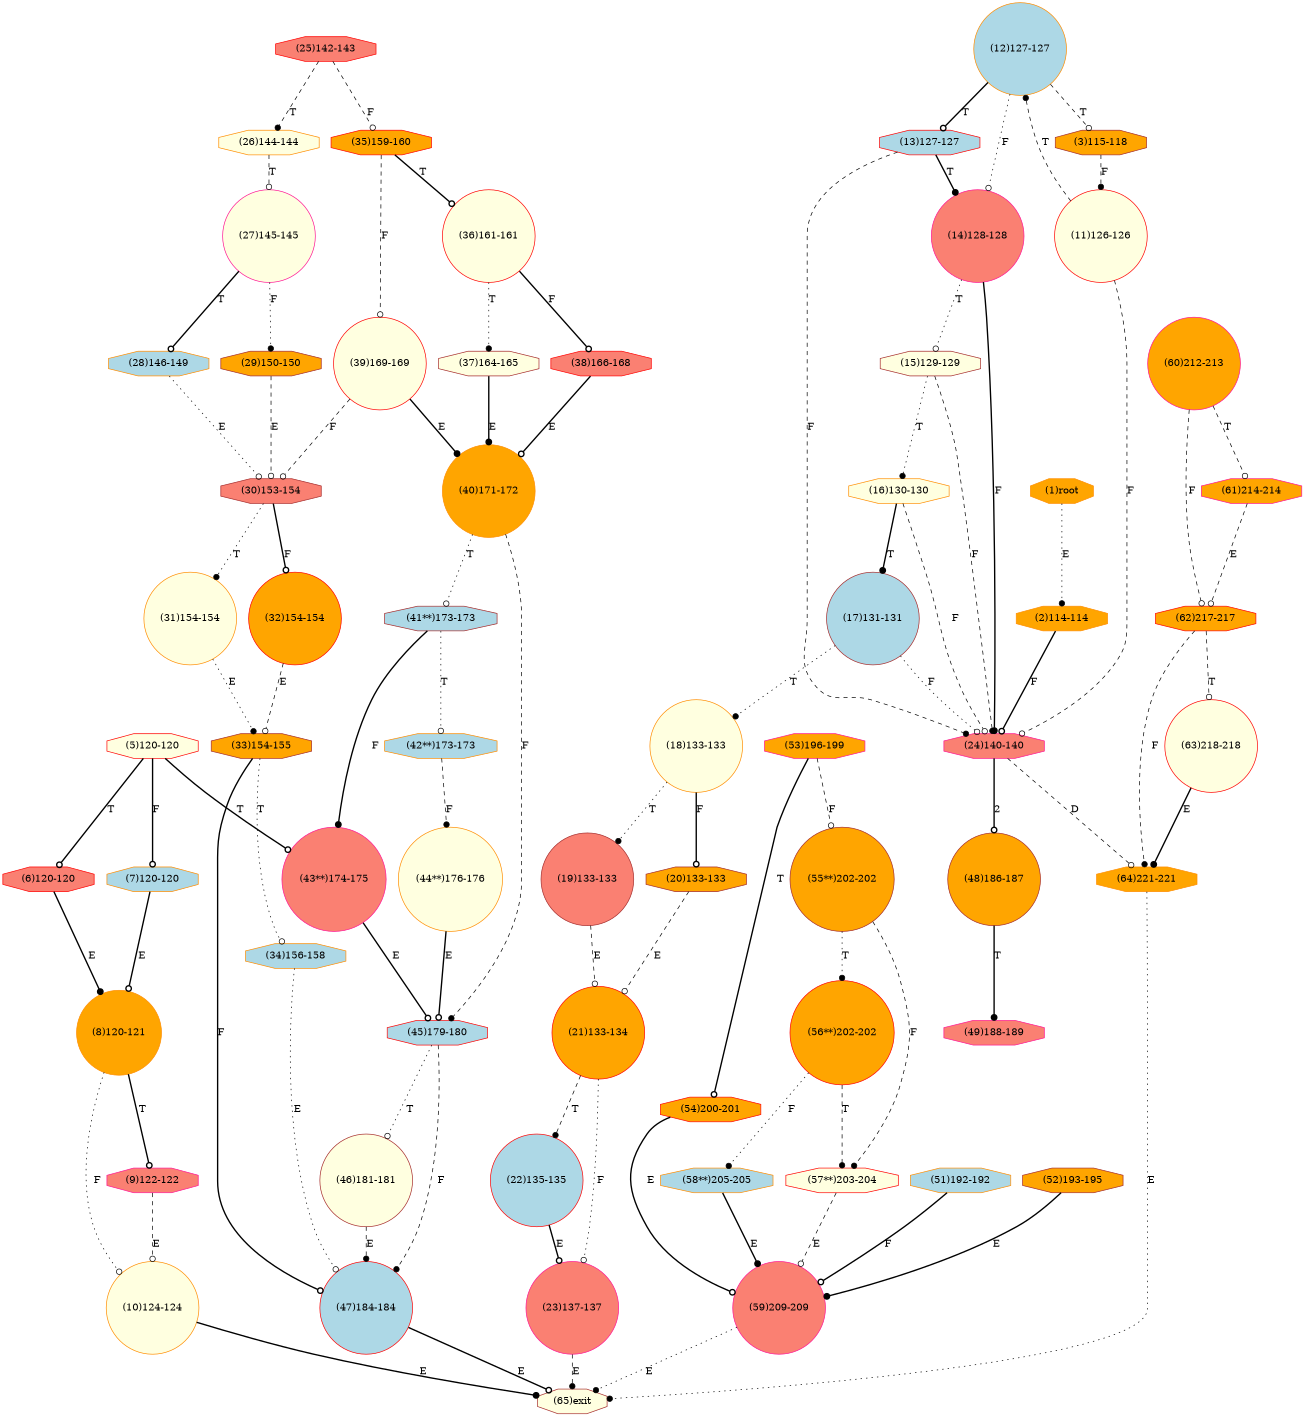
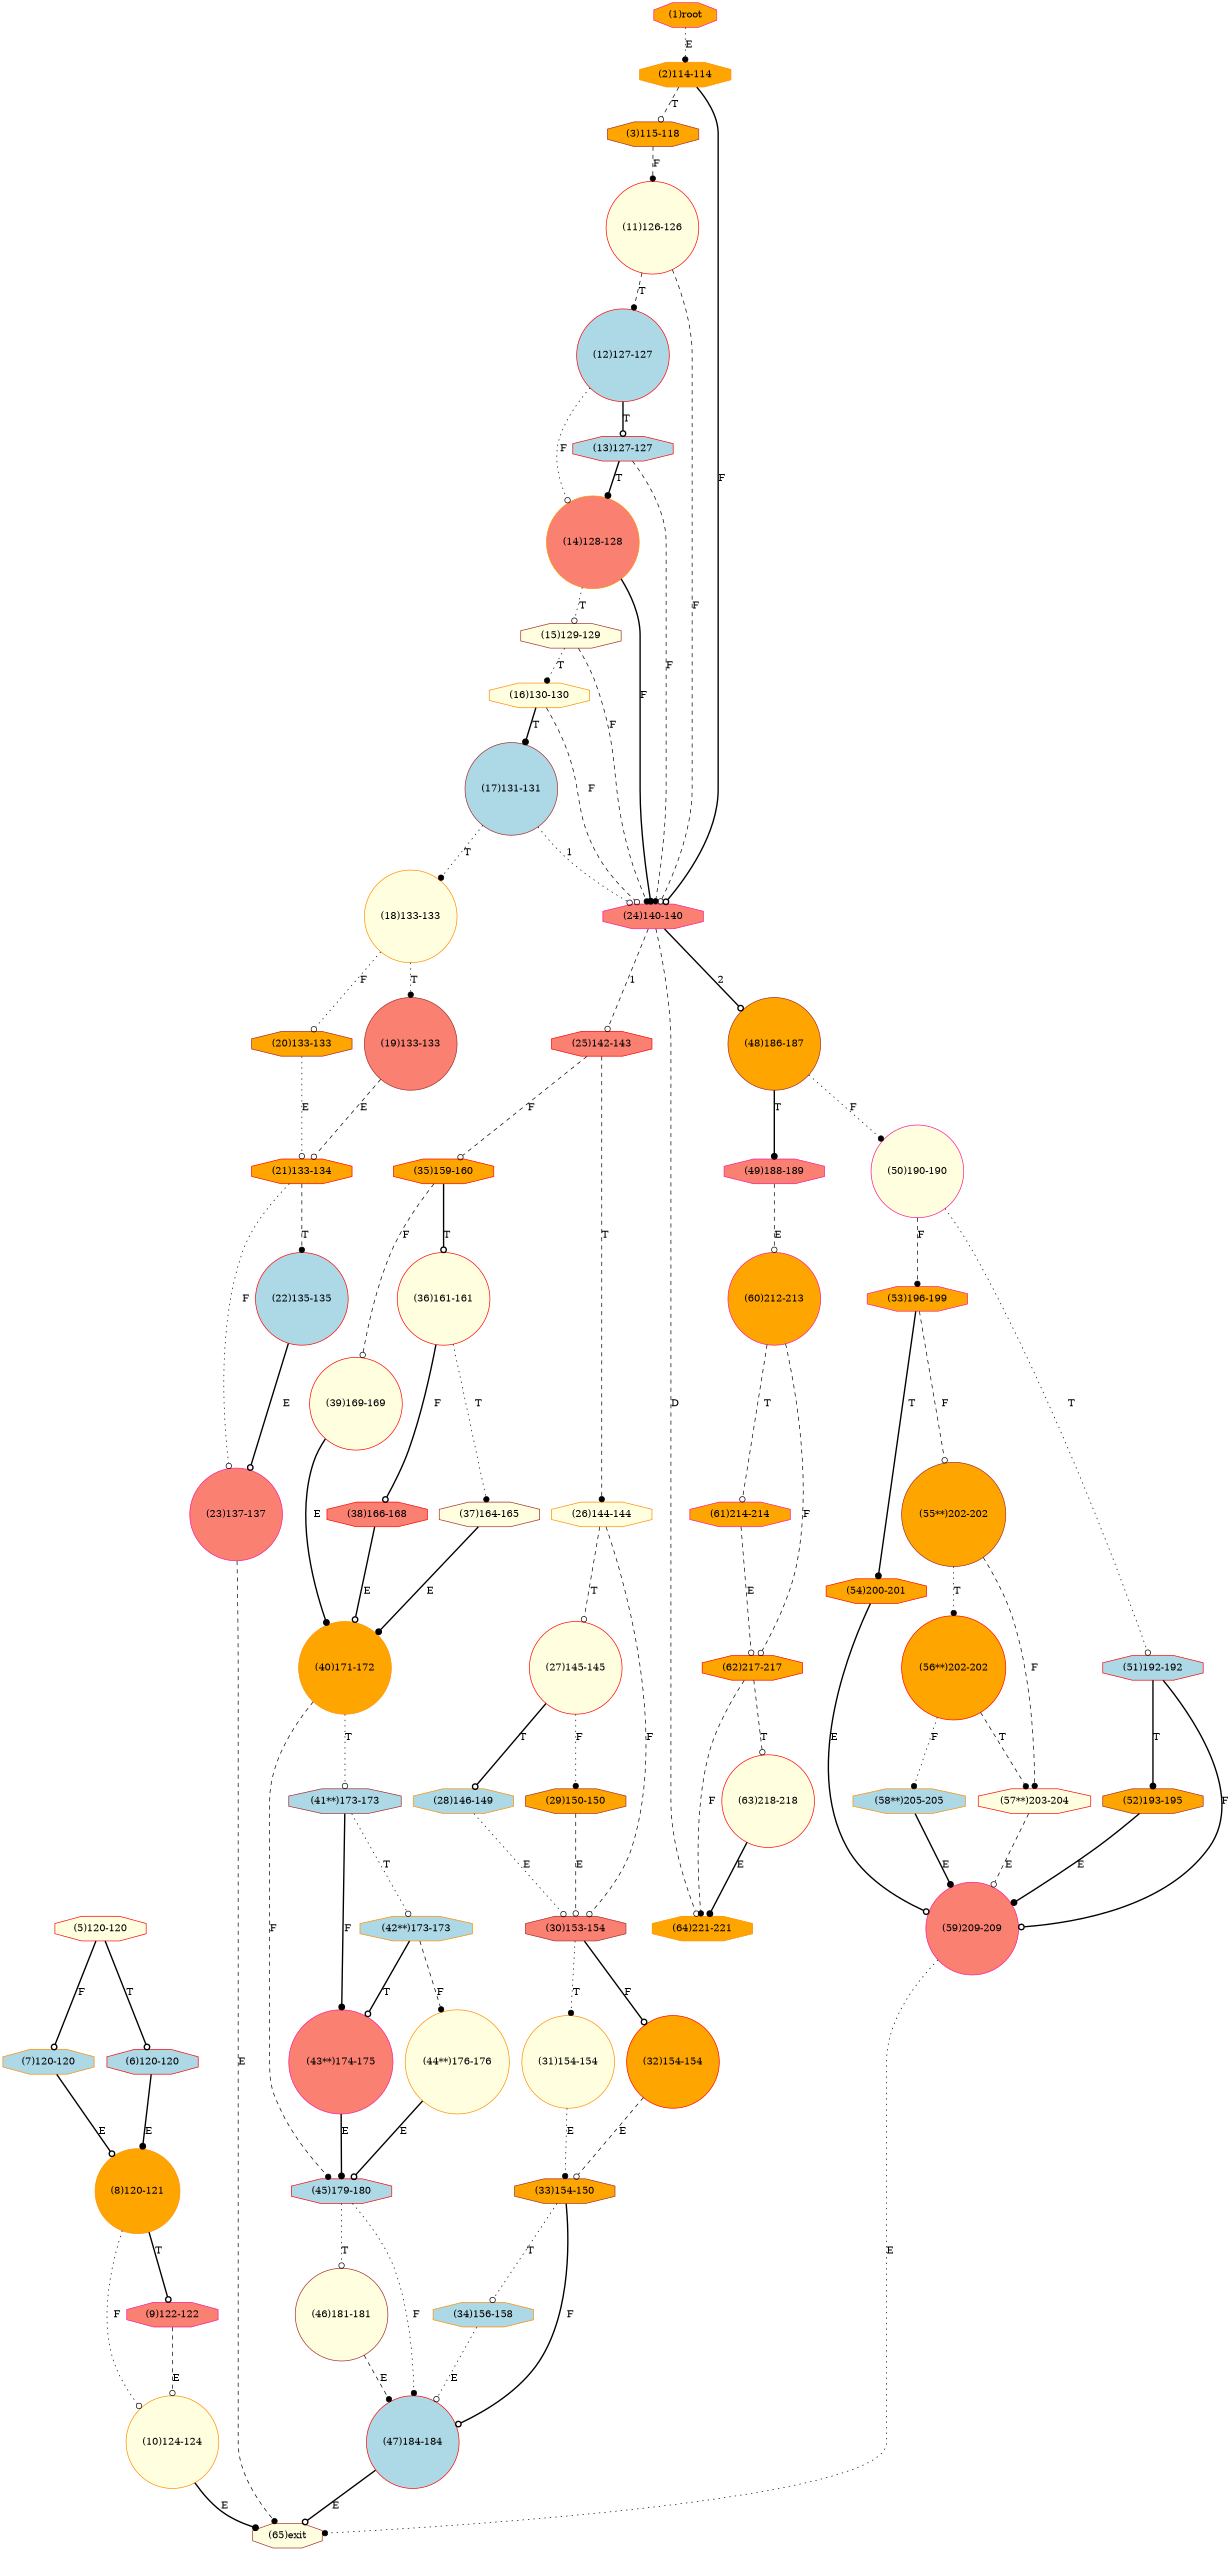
node "(12)127-127": color darkorange -> red
edge "(12)127-127" -> "(3)115-118": now "(2)114-114" -> "(3)115-118"
node "(27)145-145": color deeppink -> red
node "(14)128-128": color deeppink -> darkorange
edge "(39)169-169" -> "(30)153-154": now "(26)144-144" -> "(30)153-154"
node "(1)root": color darkorange -> deeppink
edge "(17)131-131" -> "(24)140-140": label "F" -> "1"
node "(33)154-155": label "(33)154-155" -> "(33)154-150"
edge "(5)120-120" -> "(43**)174-175": now "(42**)173-173" -> "(43**)174-175"
edge "(18)133-133" -> "(20)133-133": style bold -> dotted
node "(6)120-120": fillcolor salmon -> lightblue
edge "(53)196-199" -> "(54)200-201": arrowhead odot -> dot
edge "(20)133-133" -> "(21)133-134": style dashed -> dotted
edge "(43**)174-175" -> "(45)179-180": arrowhead odot -> dot
edge "(24)140-140" -> "(25)142-143": added, label "1"
node "(21)133-134": shape circle -> octagon
edge "(45)179-180" -> "(47)184-184": style dashed -> dotted
node "(50)190-190": added
node "(51)192-192": color darkorange -> red
edge "(49)188-189" -> "(60)212-213": added, label "E"
edge "(64)221-221" -> "(65)exit": removed, label "E"
edge "(51)192-192" -> "(52)193-195": added, label "T"
